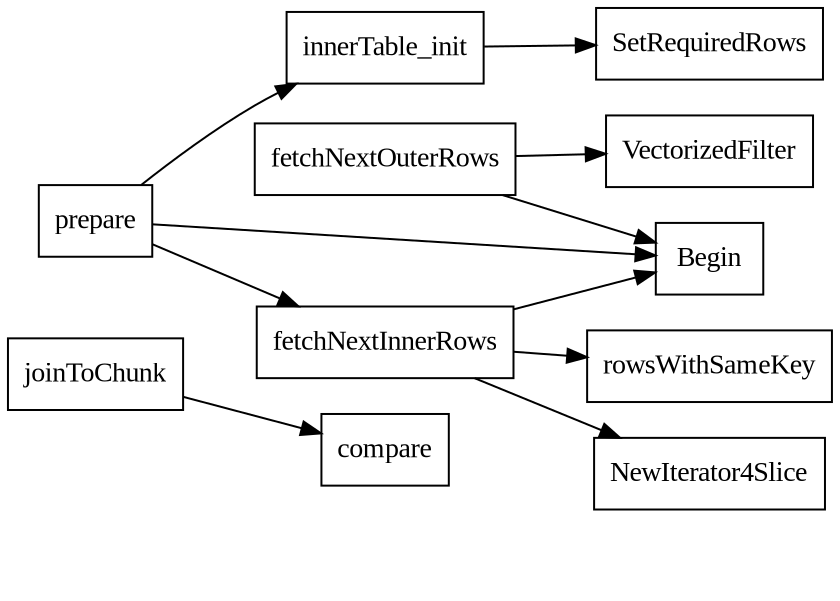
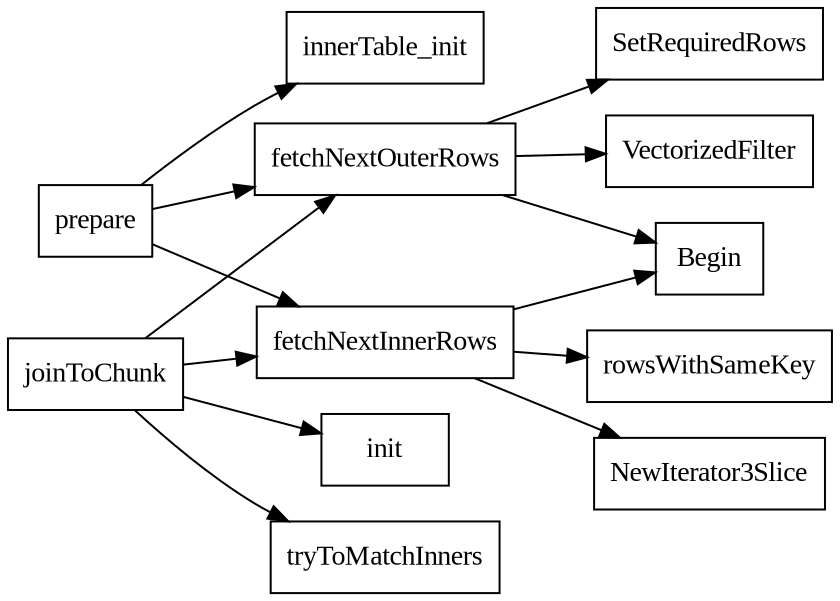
edge "innerTable_init" -> "SetRequiredRows": now "fetchNextOuterRows" -> "SetRequiredRows"
edge "prepare" -> "Begin": now "prepare" -> "fetchNextOuterRows"
edge "joinToChunk" -> "fetchNextOuterRows": added
edge "joinToChunk" -> "fetchNextInnerRows": added
node "compare": label "compare" -> "init"
node "NewIterator4Slice": label "NewIterator4Slice" -> "NewIterator3Slice"
node "tryToMatchInners": added
